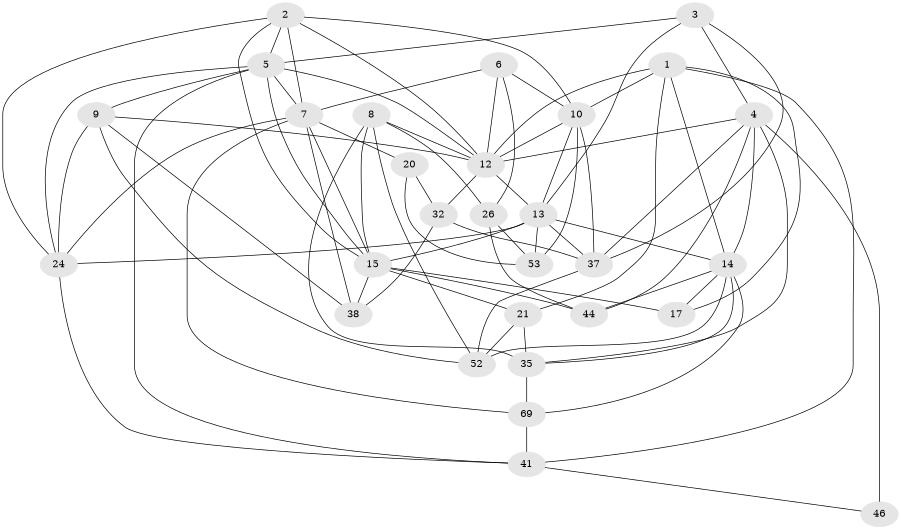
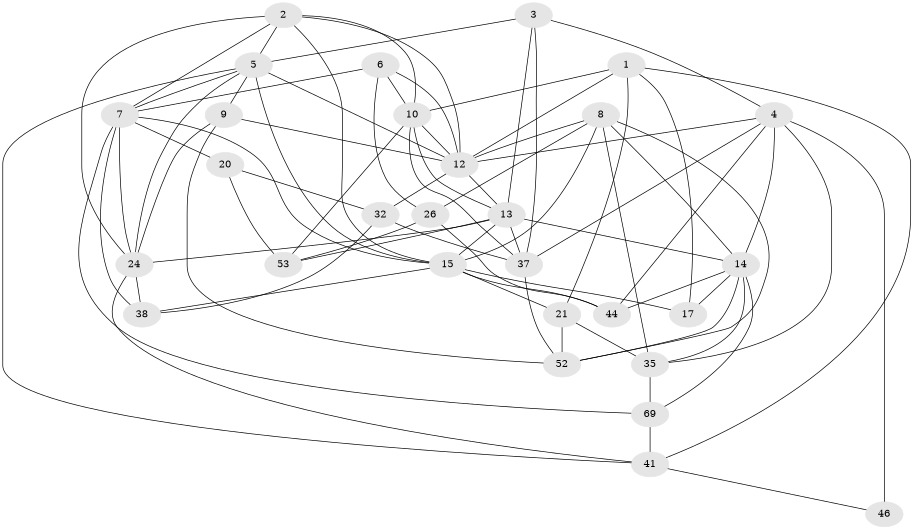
edge "1" -- "14": now "8" -- "14"
edge "9" -- "38": now "24" -- "38"
